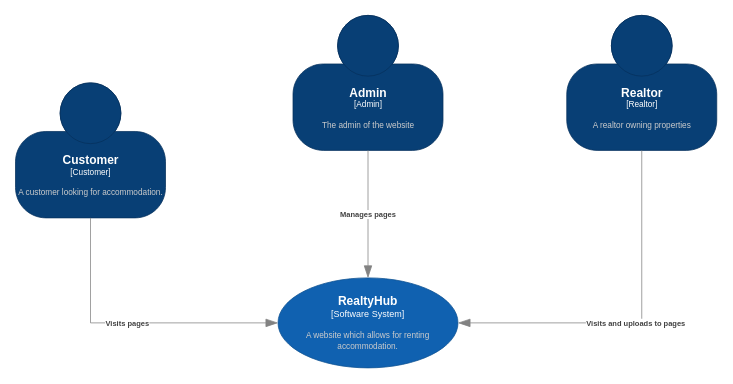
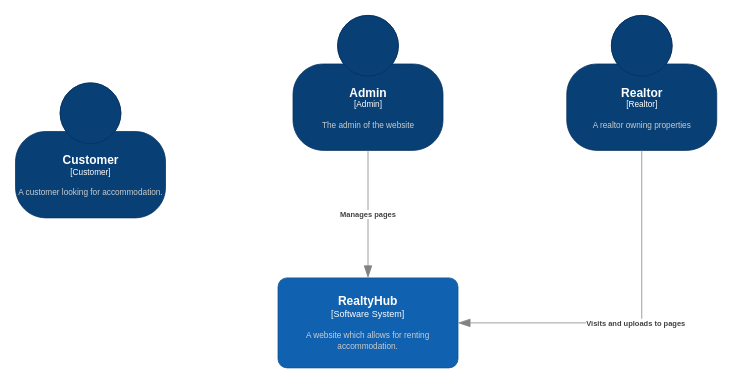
edge "Customer [Customer] A customer looking for accommodation." -> "RealtyHub [Software System] A website which allows for renting accommodation.": removed, label "Visits pages"
node "RealtyHub [Software System] A website which allows for renting accommodation.": shape ellipse -> rounded rectangle
